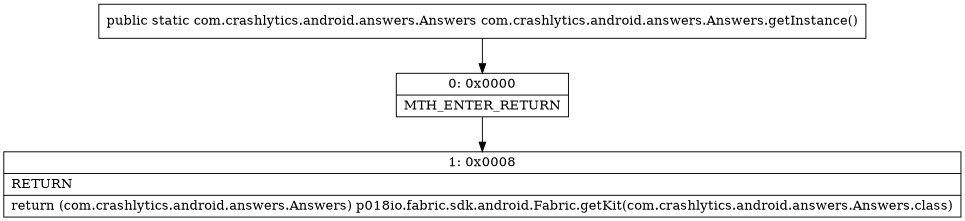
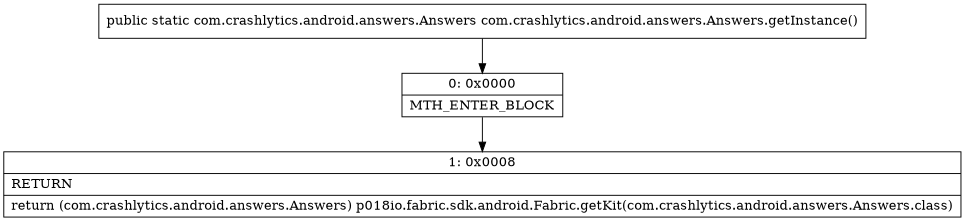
node "0: 0x0000": text "MTH_ENTER_RETURN" -> "MTH_ENTER_BLOCK"
